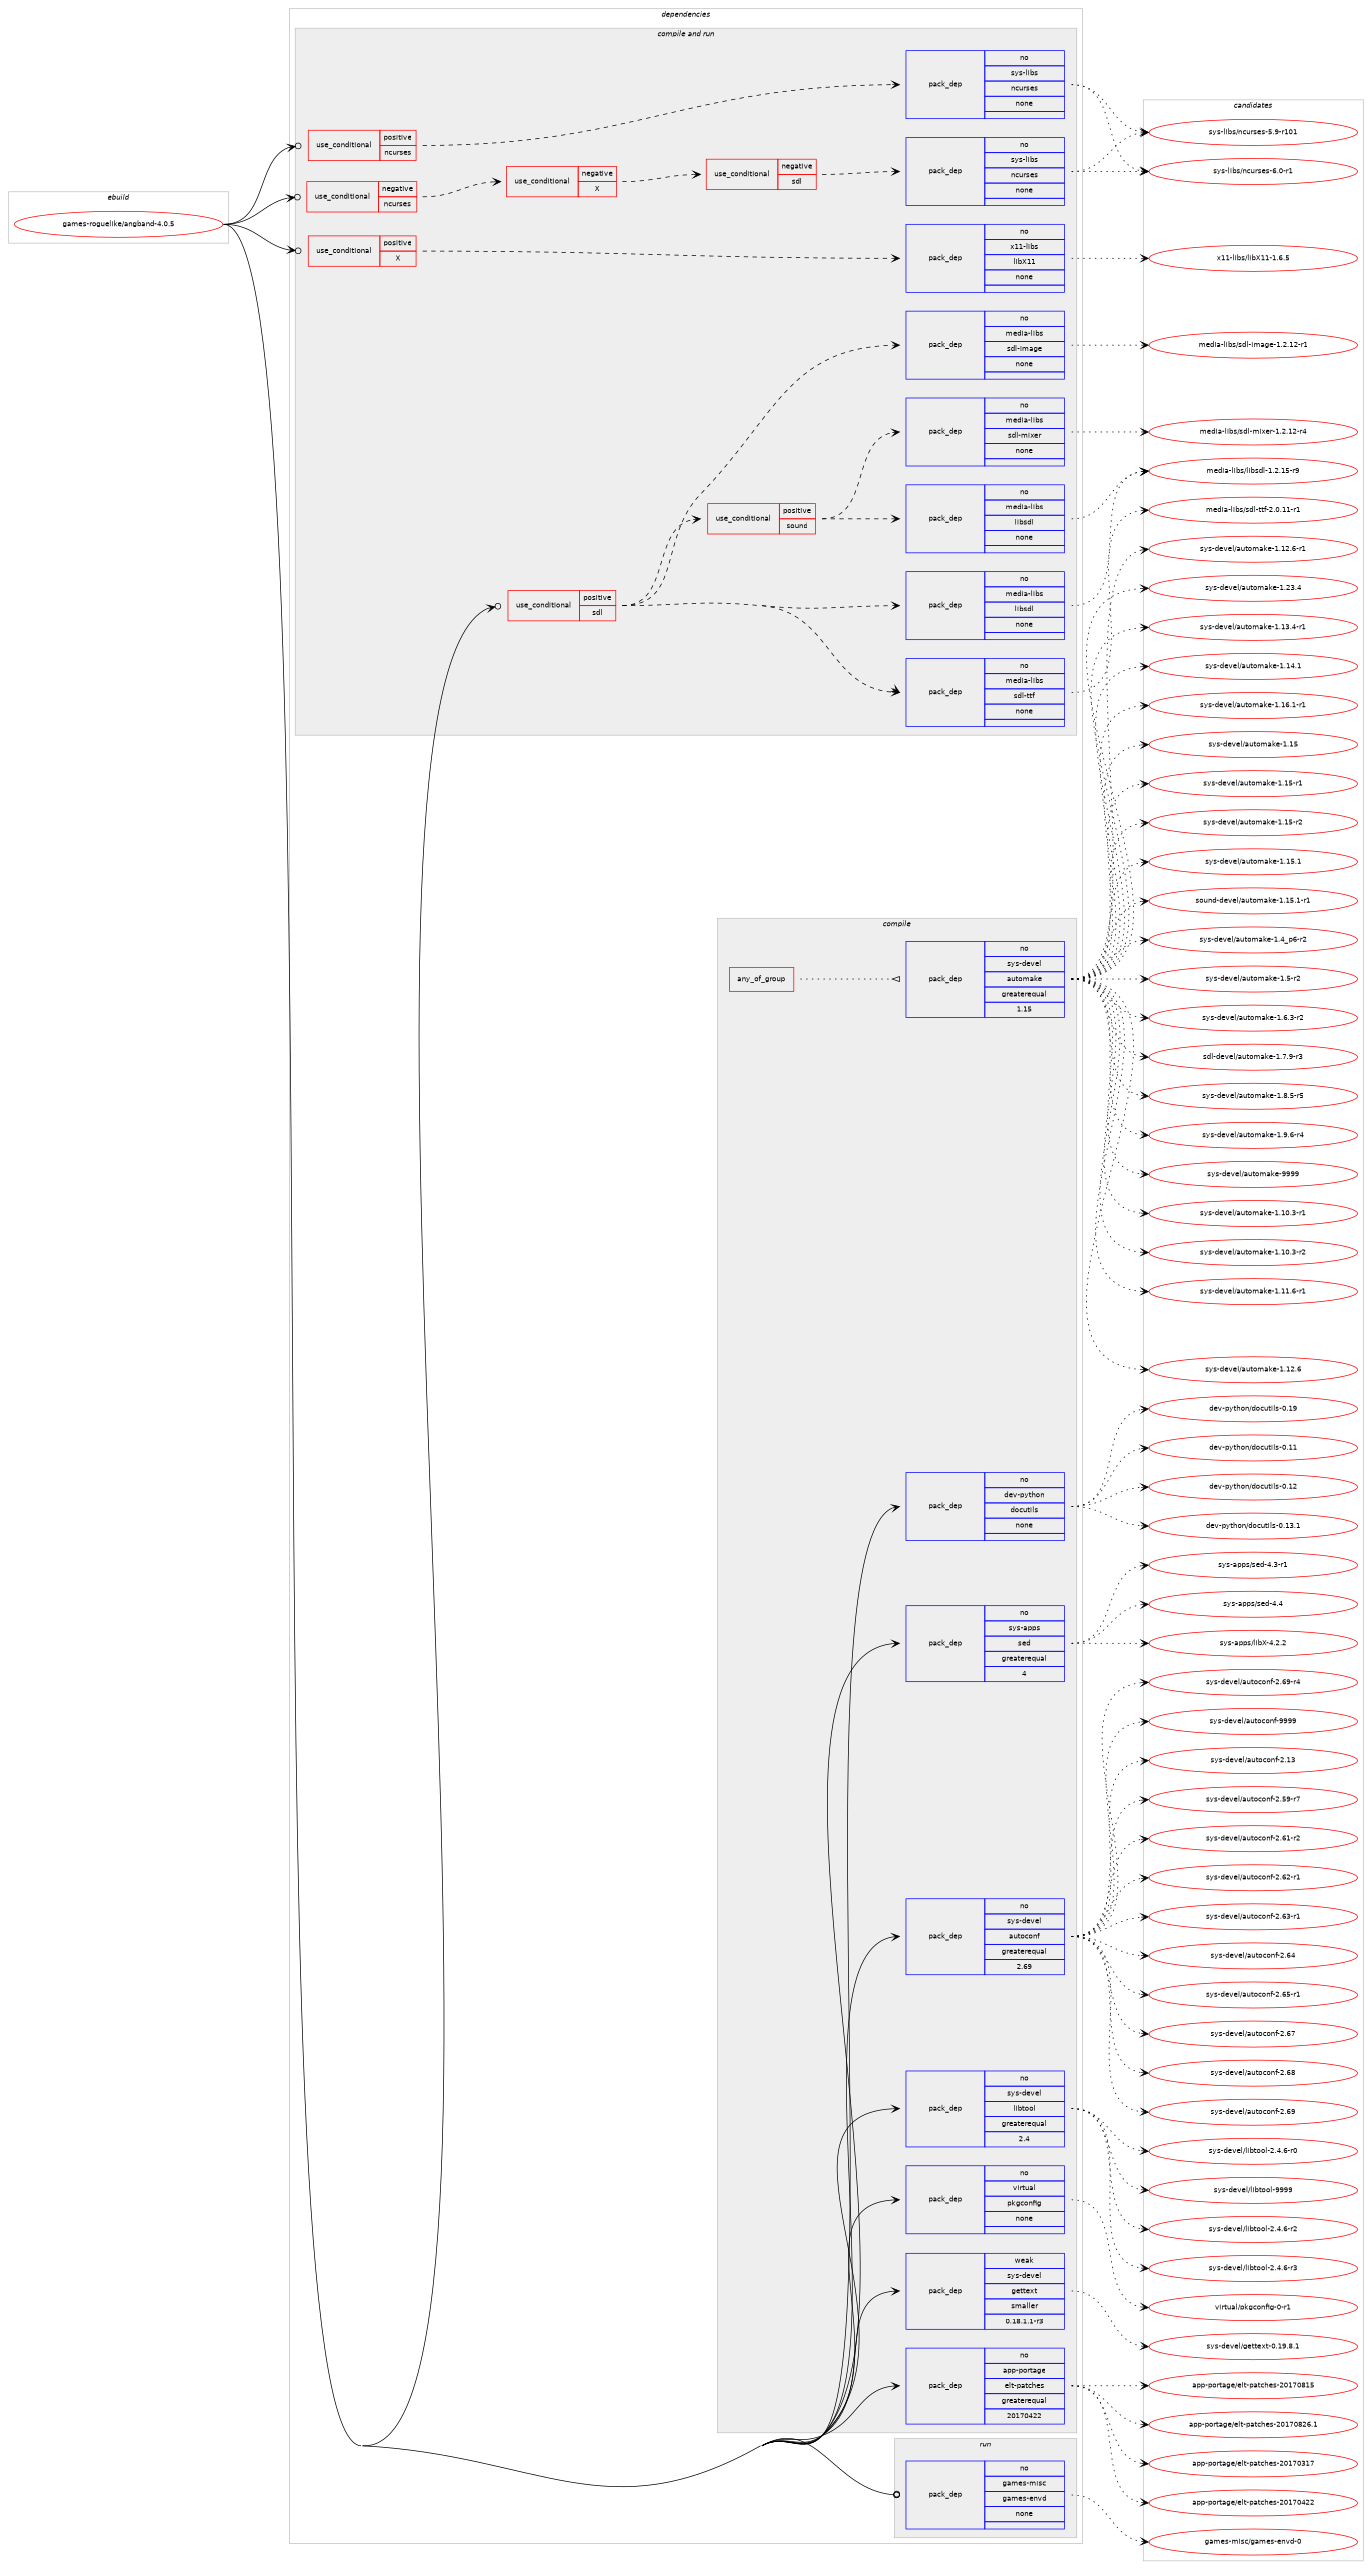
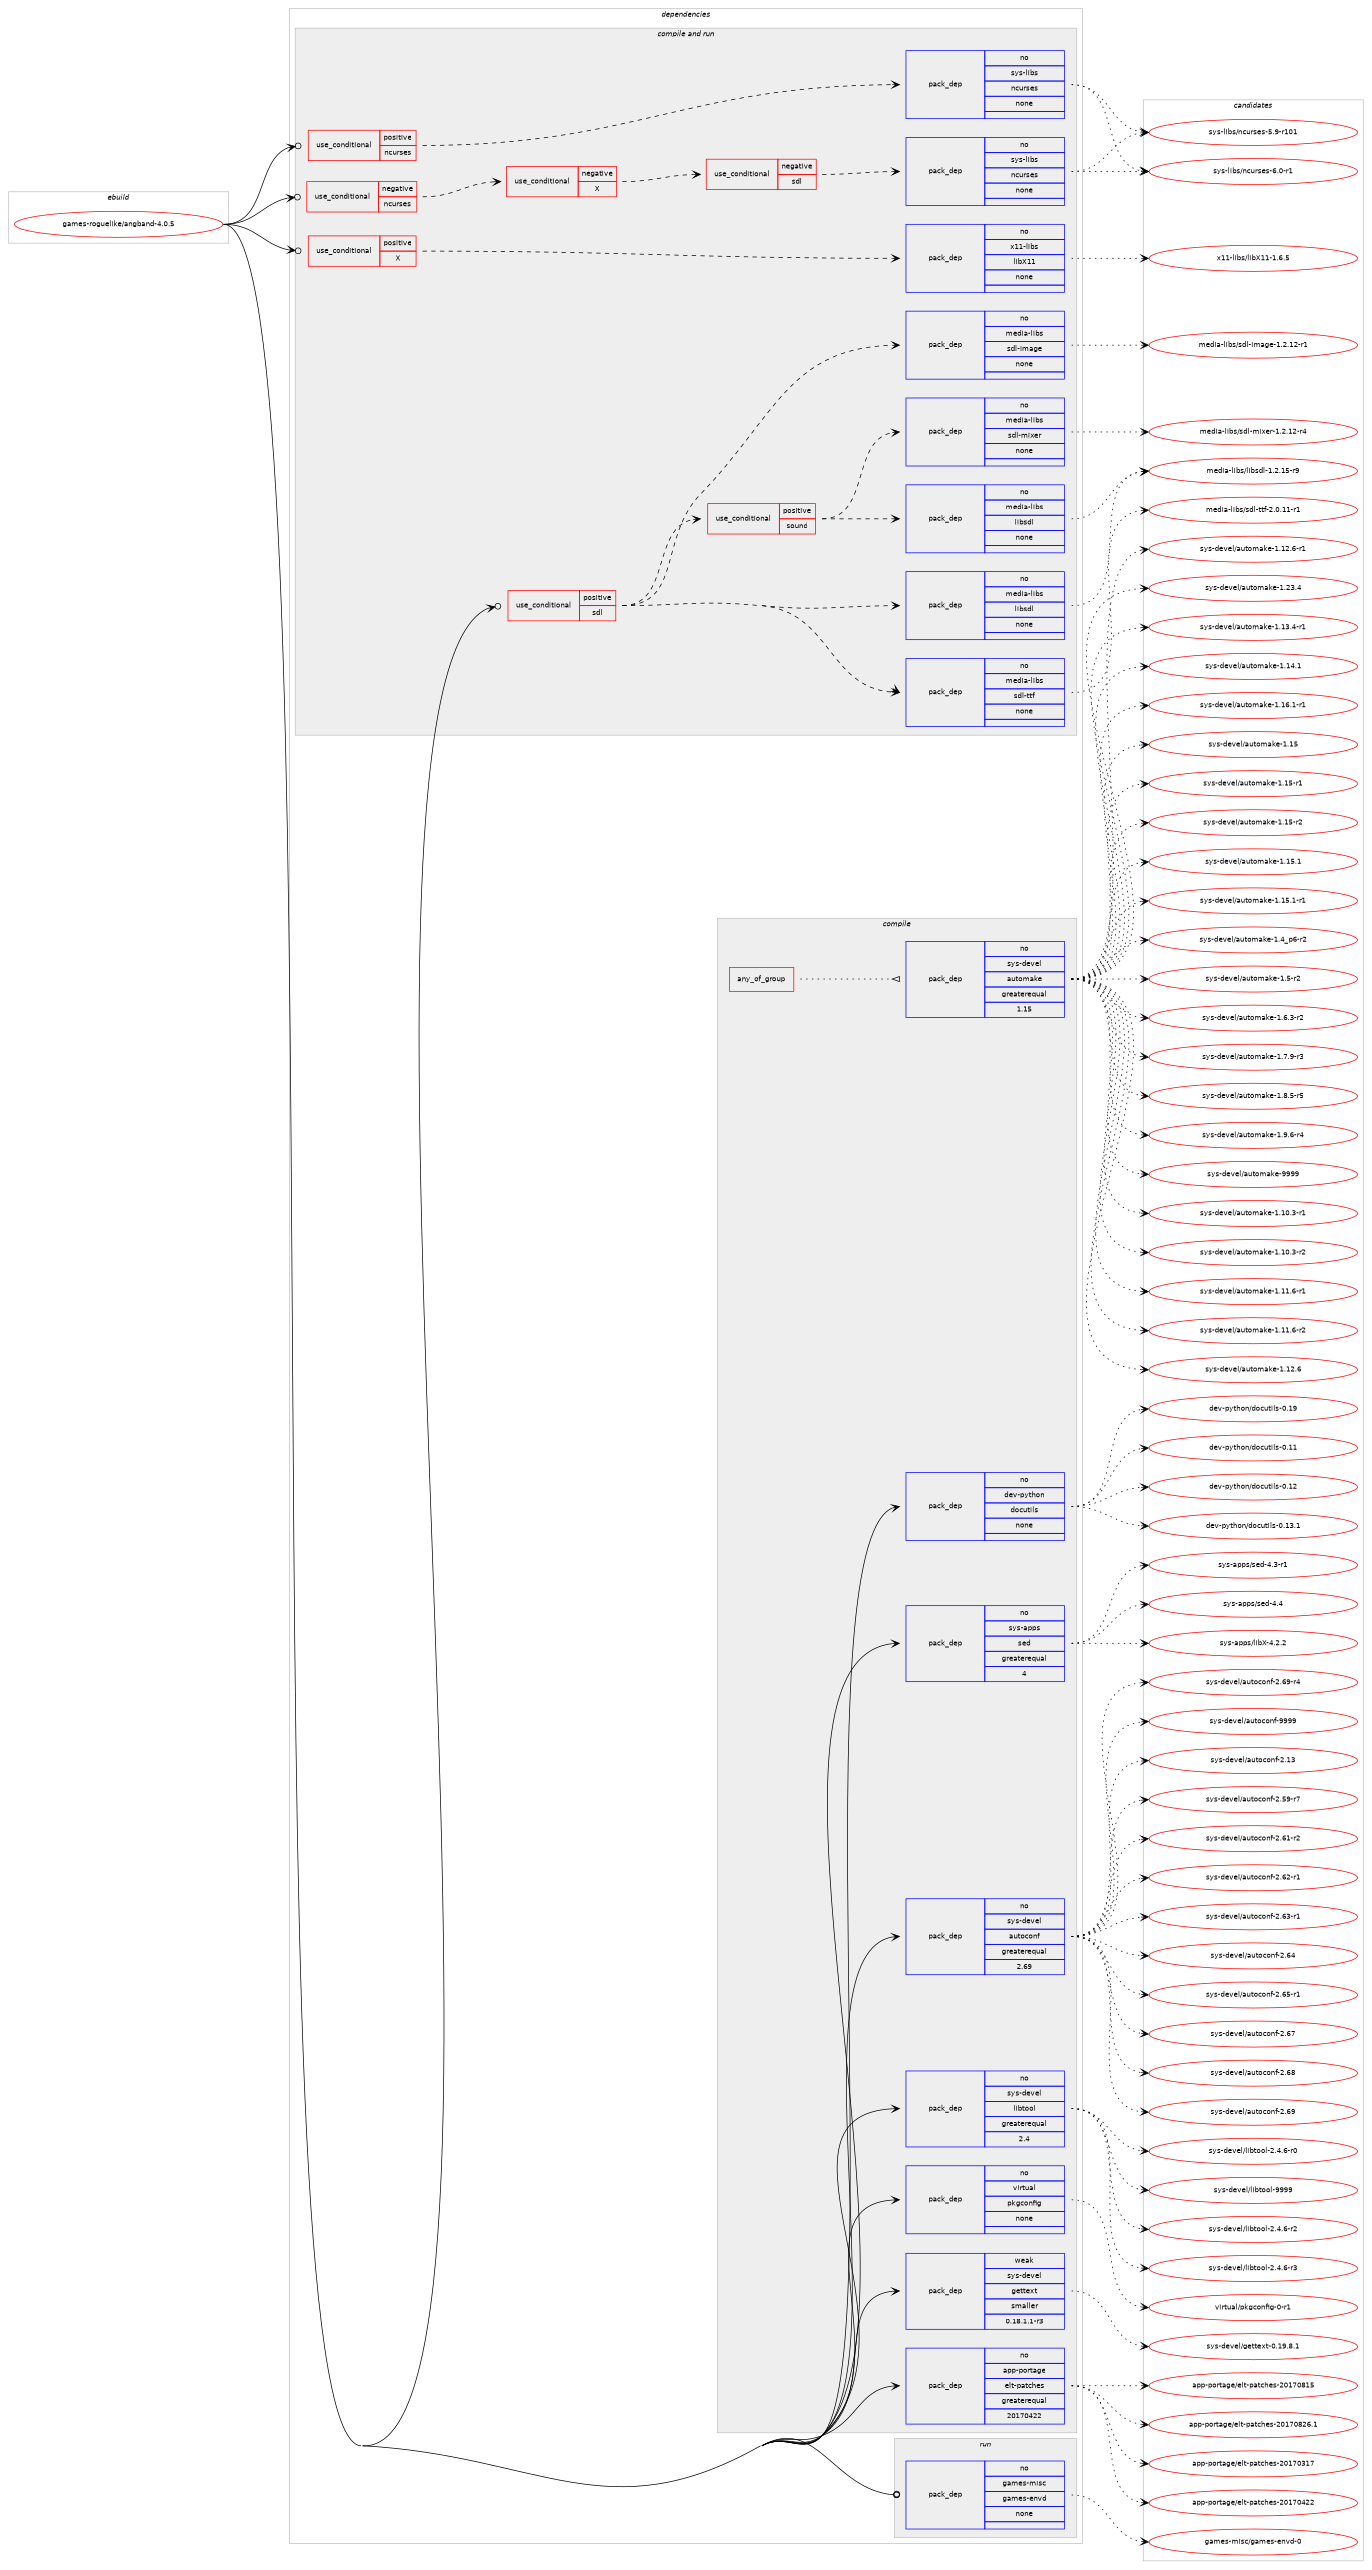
node "sound-devel/automake-1.15.1-r1": label "sound-devel/automake-1.15.1-r1" -> "sys-devel/automake-1.15.1-r1"
node "sdl-devel/automake-1.7.9-r3": label "sdl-devel/automake-1.7.9-r3" -> "sys-devel/automake-1.7.9-r3"
node "sys-devel/automake-1.11.6-r2": added
